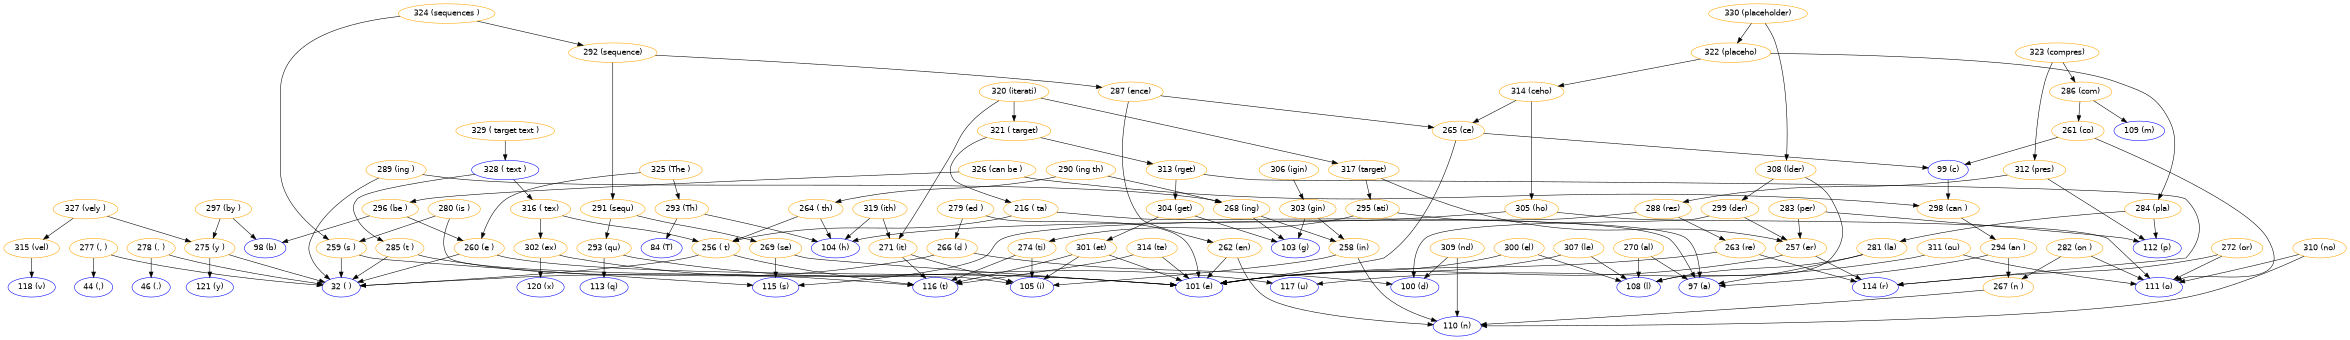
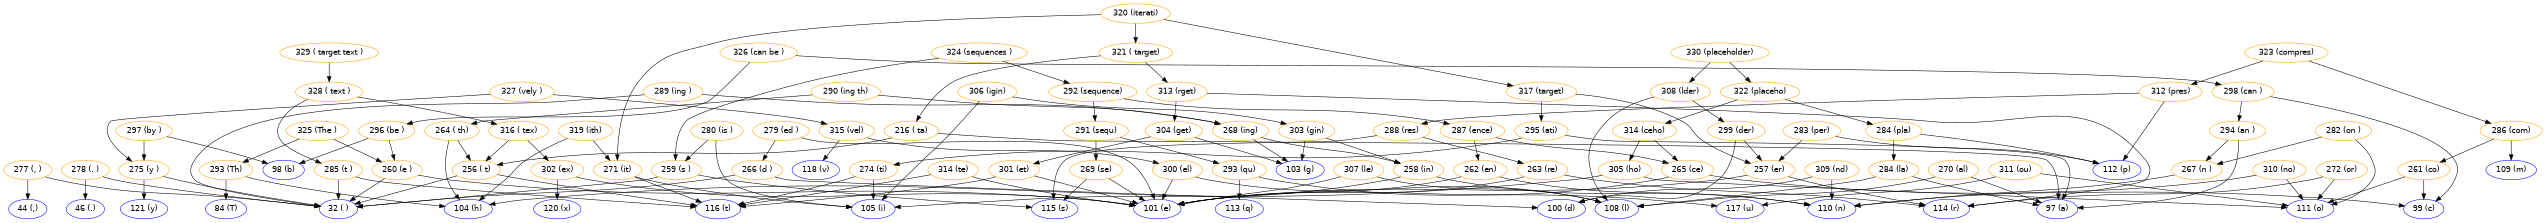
edge "315 (vel)" -> "300 (el)": added
node "328 ( text )": color blue -> orange
edge "99 (c)" -> "298 (can )": reversed
node "281 (la)": label "281 (la)" -> "284 (la)"
edge "301 (et)" -> "105 (i)": now "306 (igin)" -> "105 (i)"
